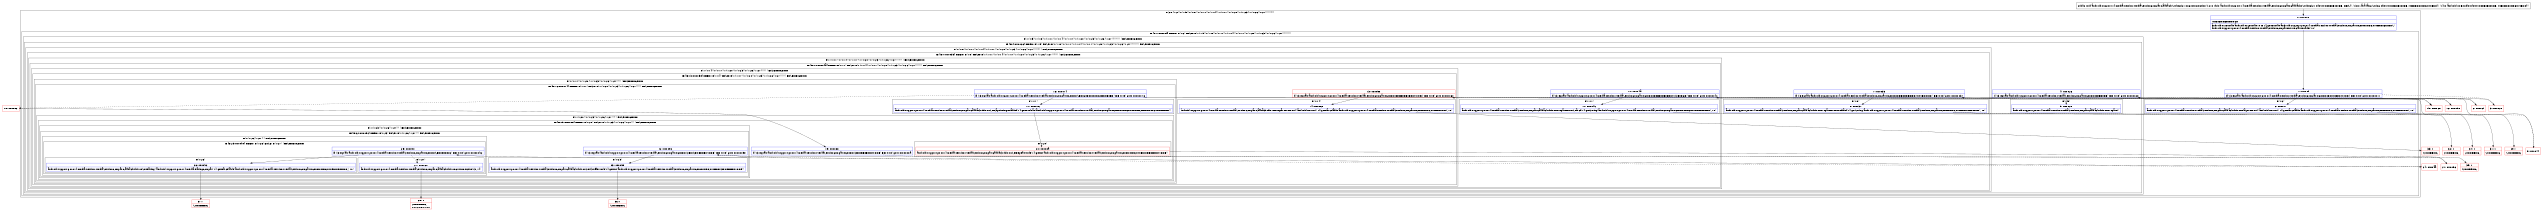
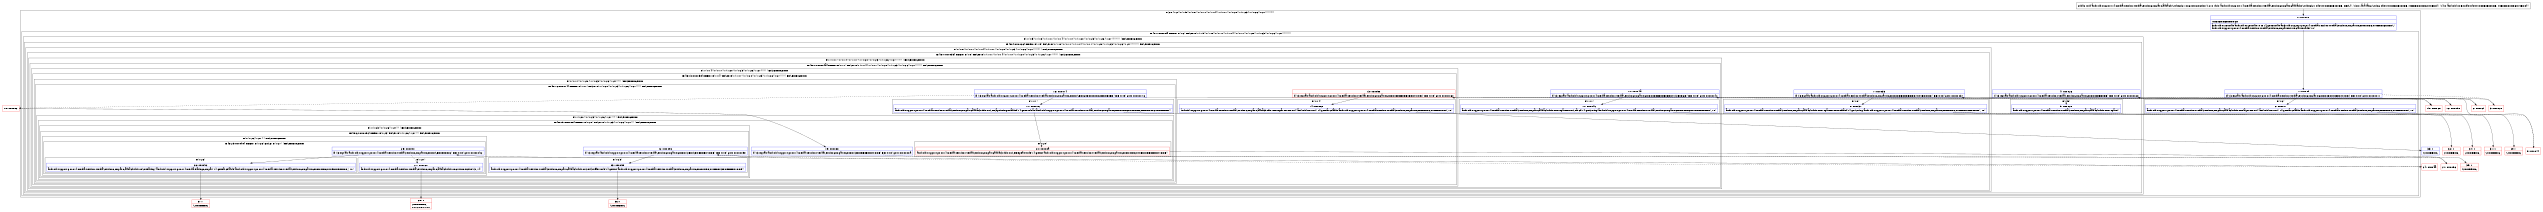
edge "16: 0x0074" -> "34: ?": now "17: 0x0076" -> "34: ?"
node "33: ?": color red -> blue
